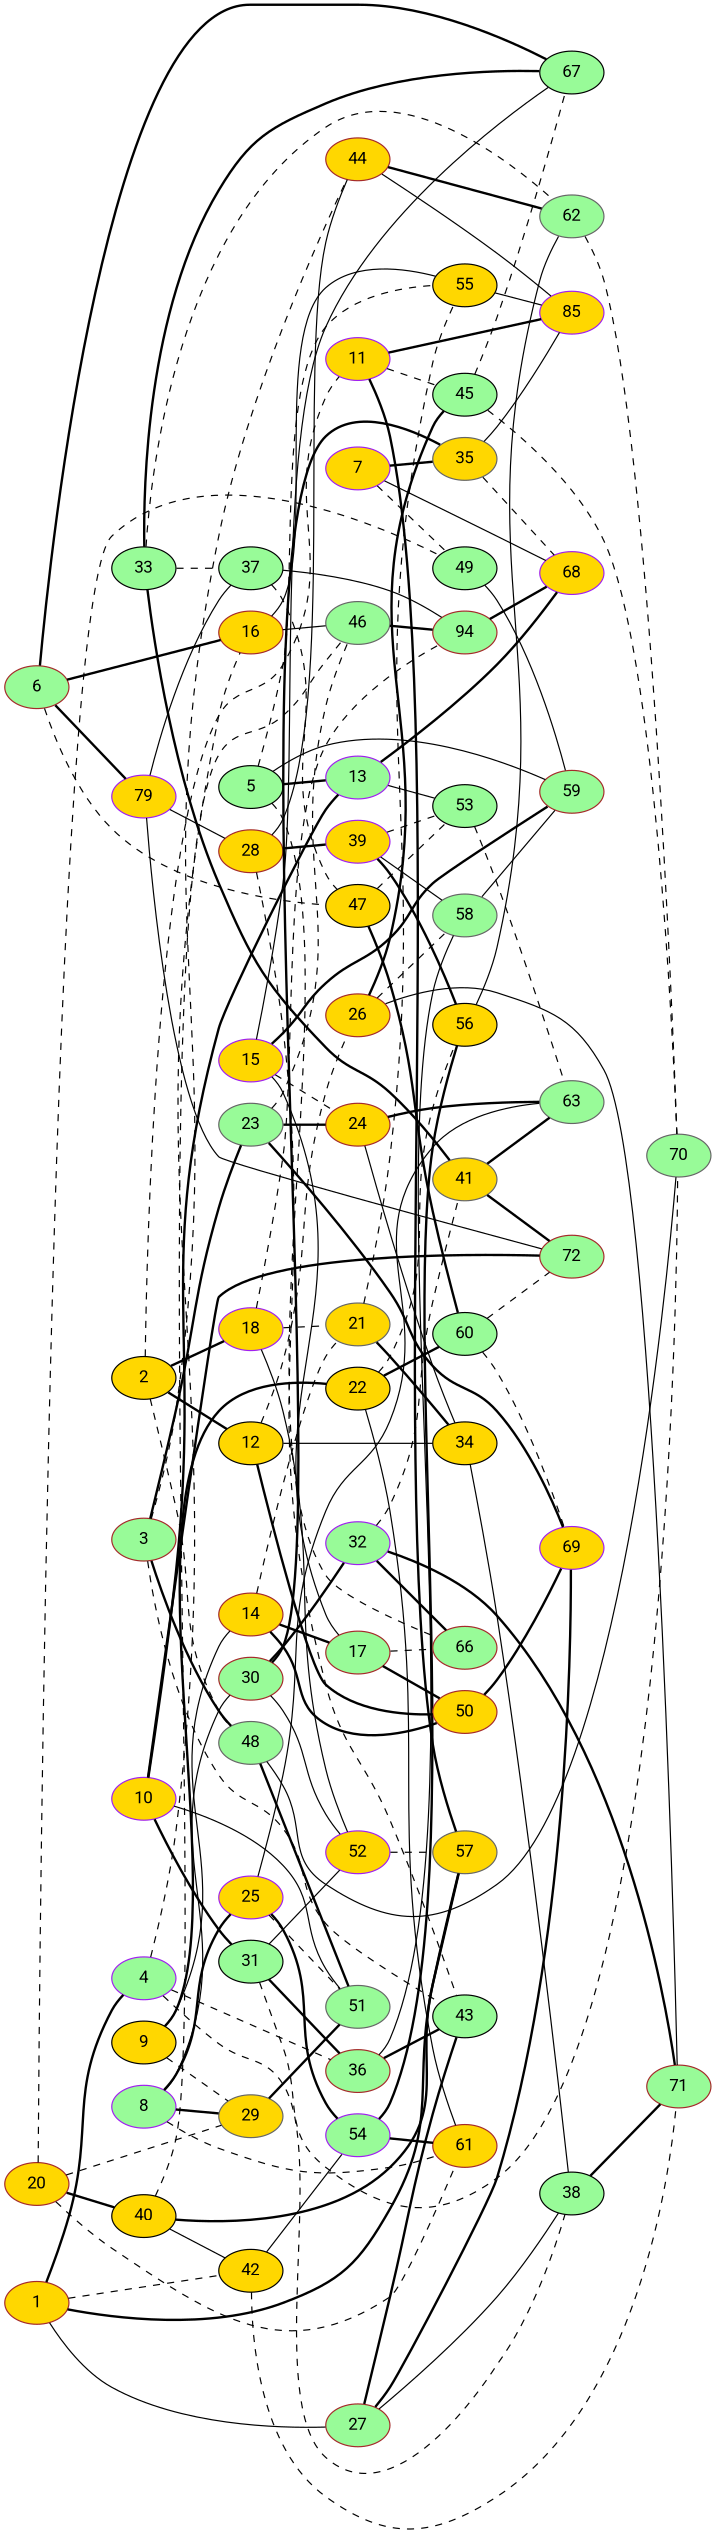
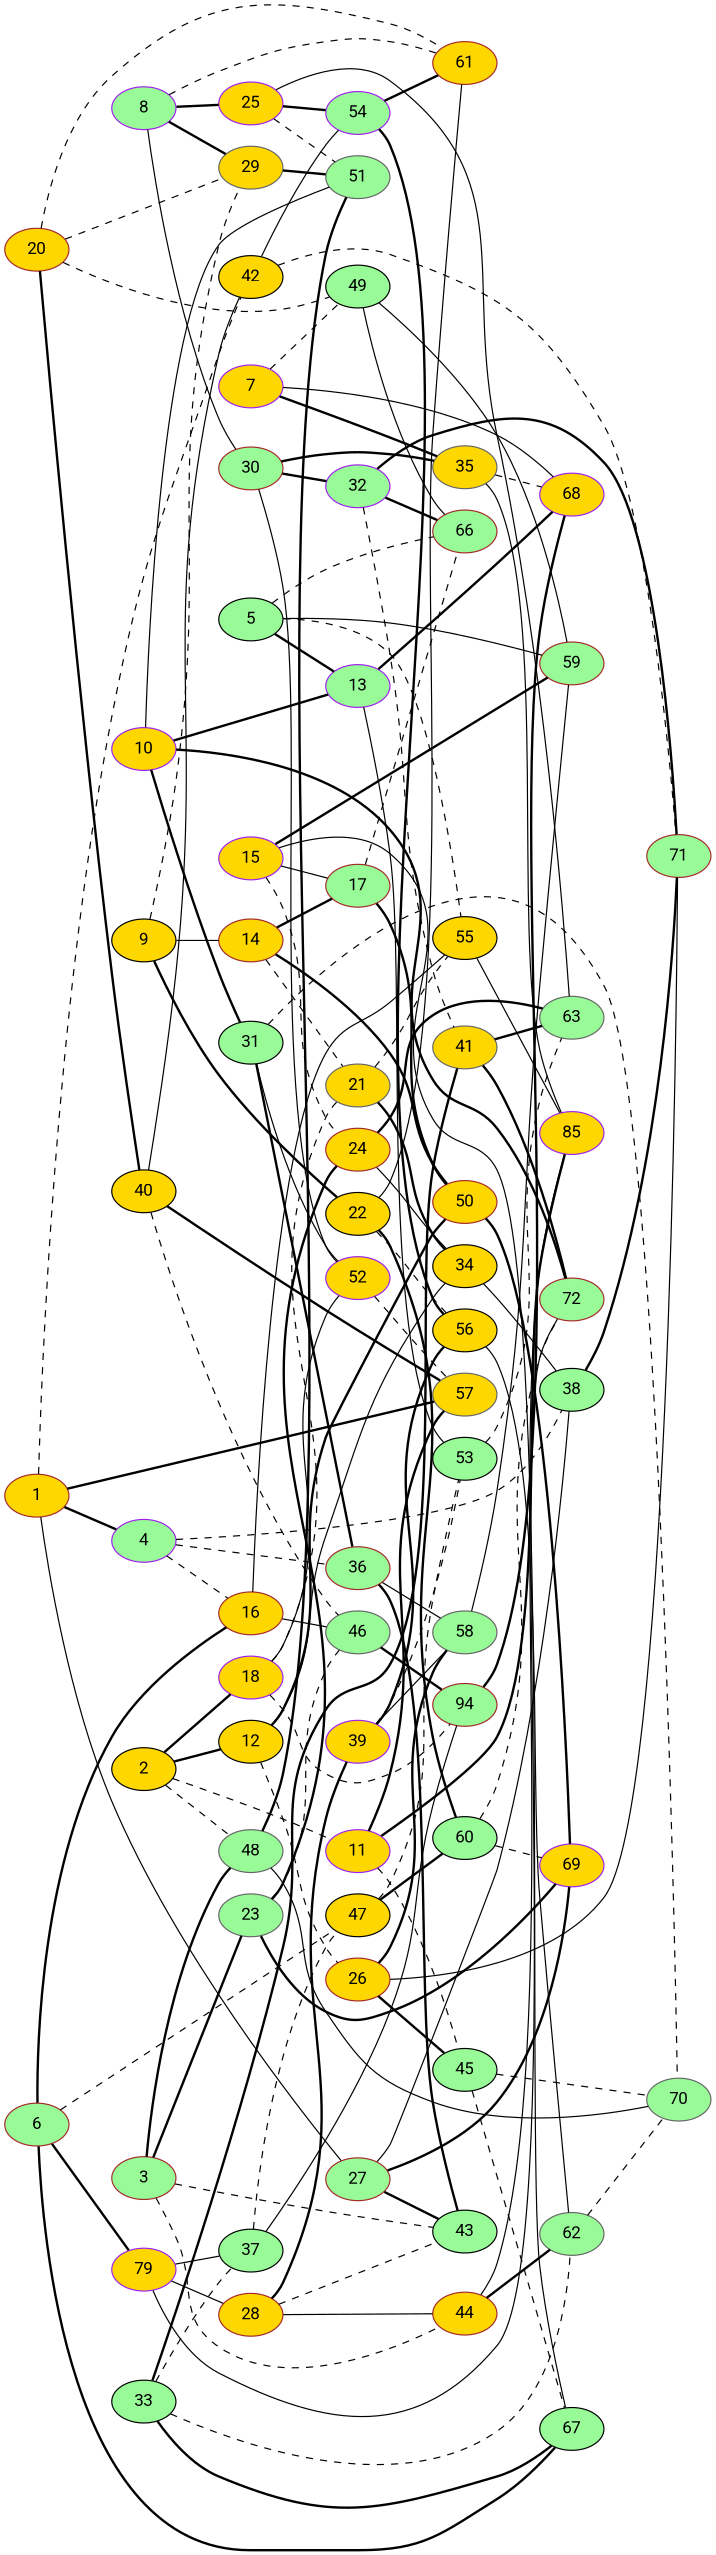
edge "49" -- "66": added
edge "58" -- "26": style dashed -> bold
